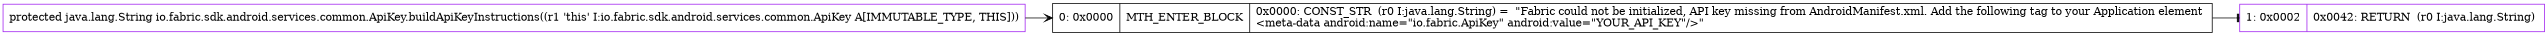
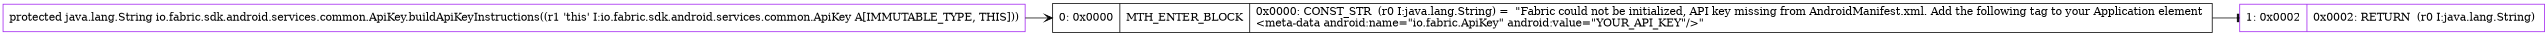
node "1: 0x0002": text "0x0042: RETURN  (r0 I:java.lang.String)" -> "0x0002: RETURN  (r0 I:java.lang.String)"
